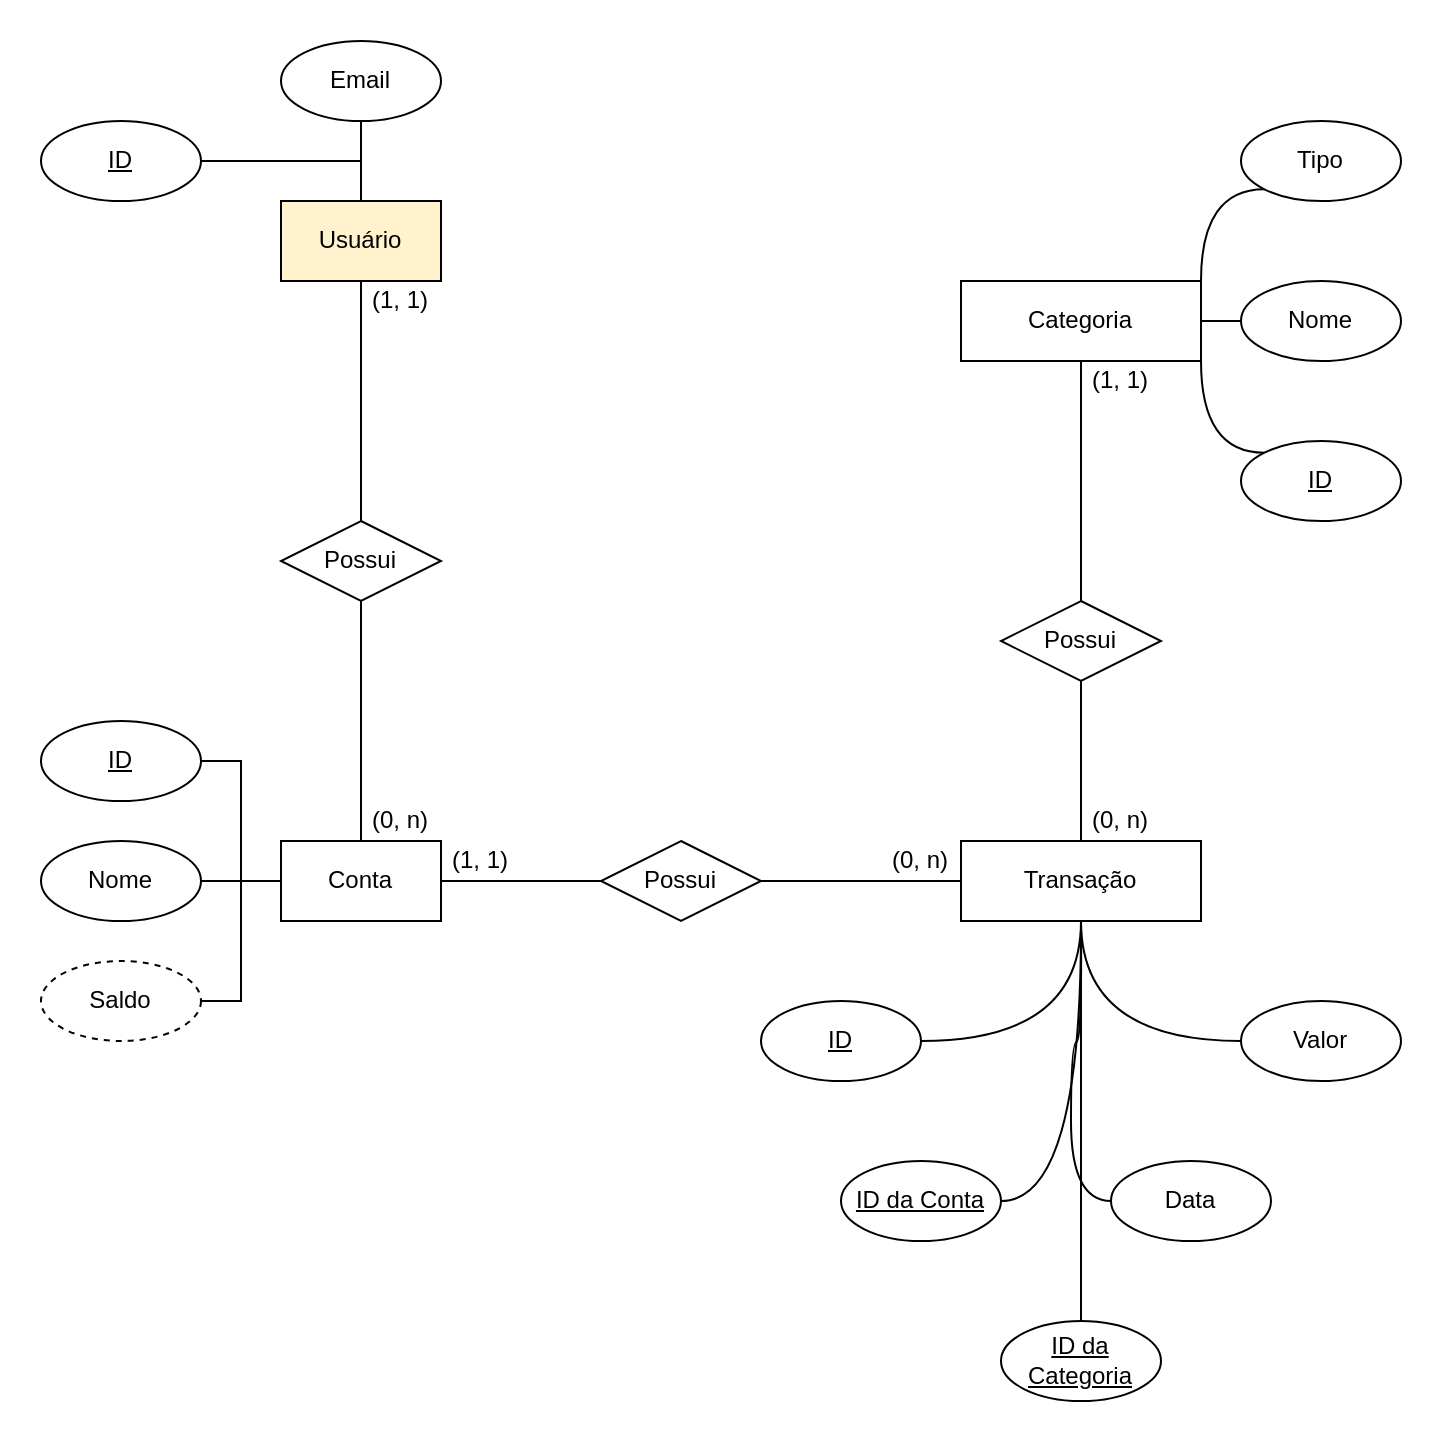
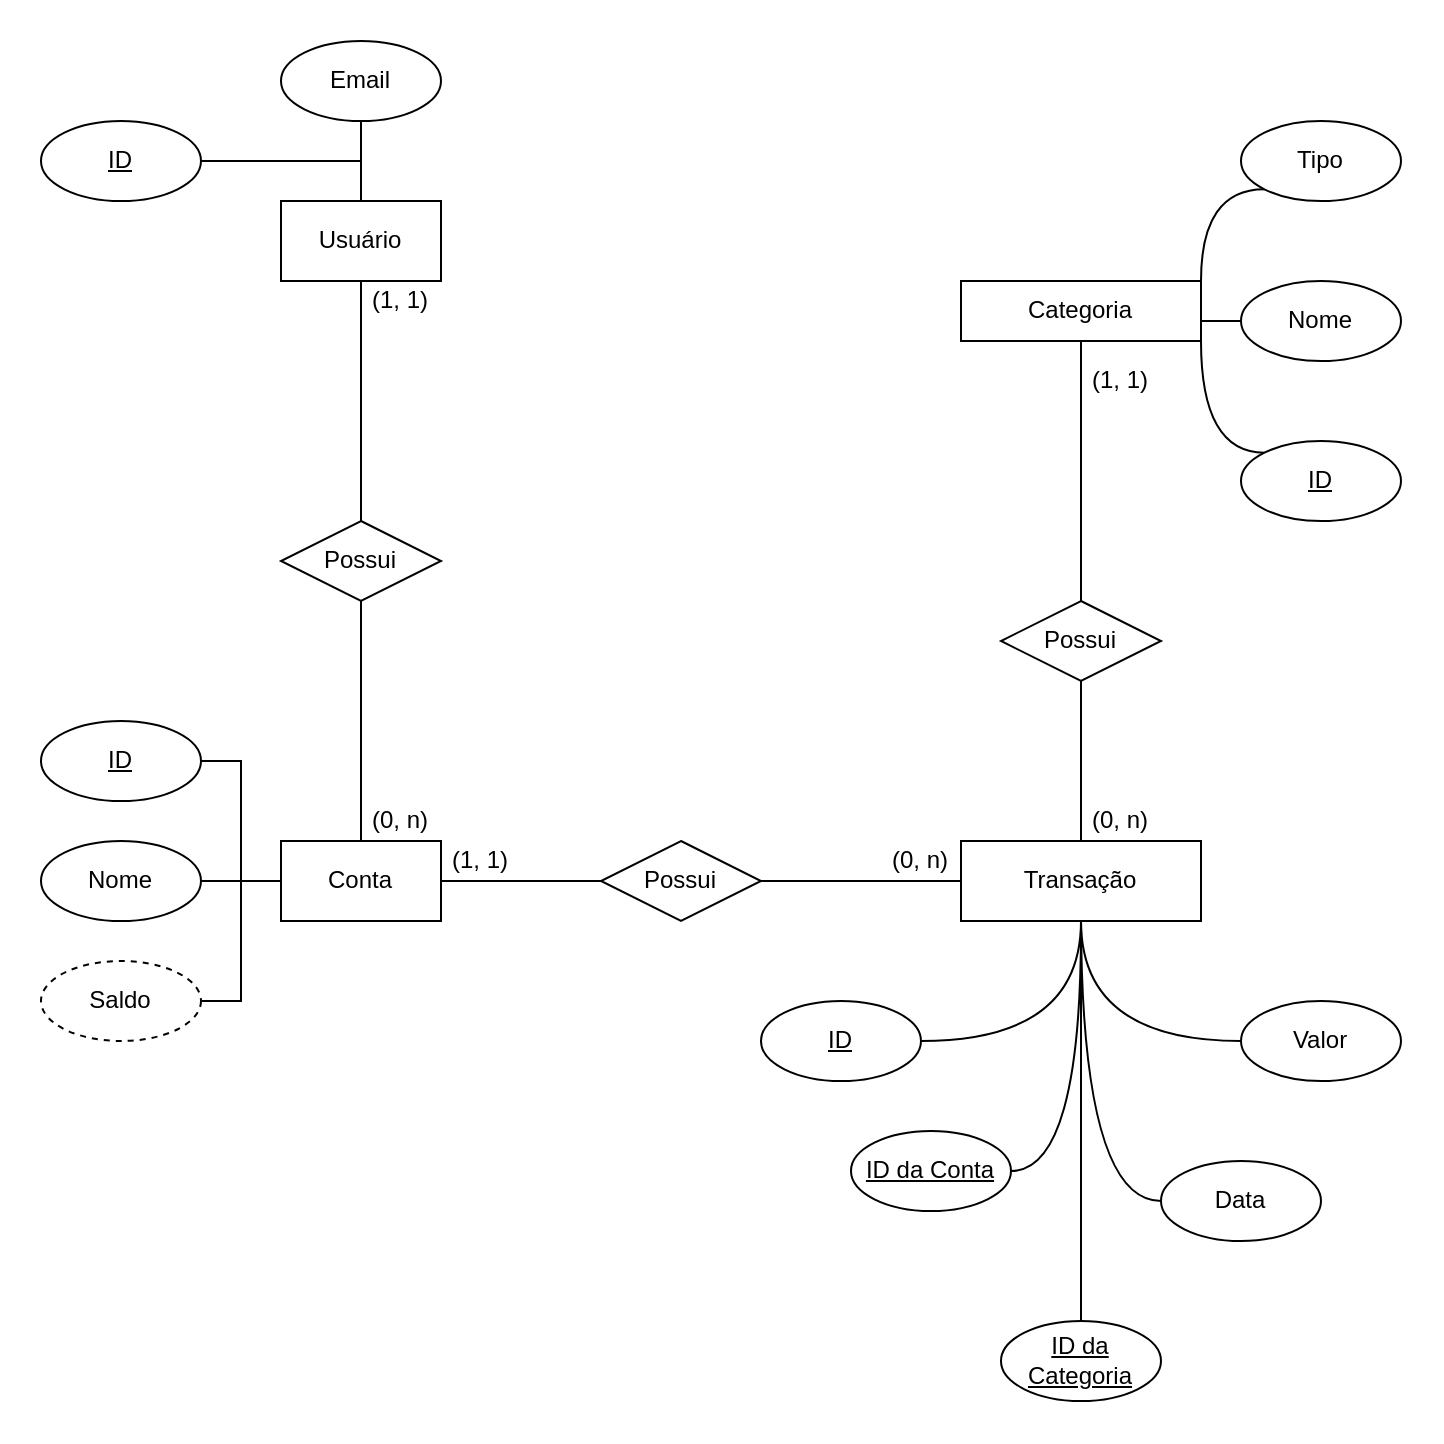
node "Usuário": fillcolor #fff2cc -> #ffffff
node "Categoria": size 240x80 -> 240x60
node "ID da Conta": moved (921, 1201) -> (931, 1171)
node "Data": moved (1191, 1201) -> (1241, 1201)
